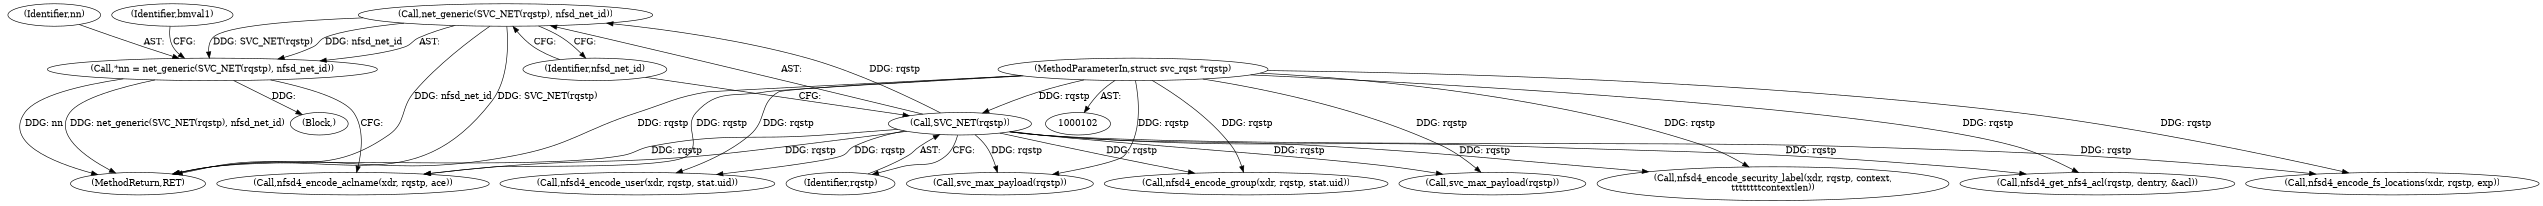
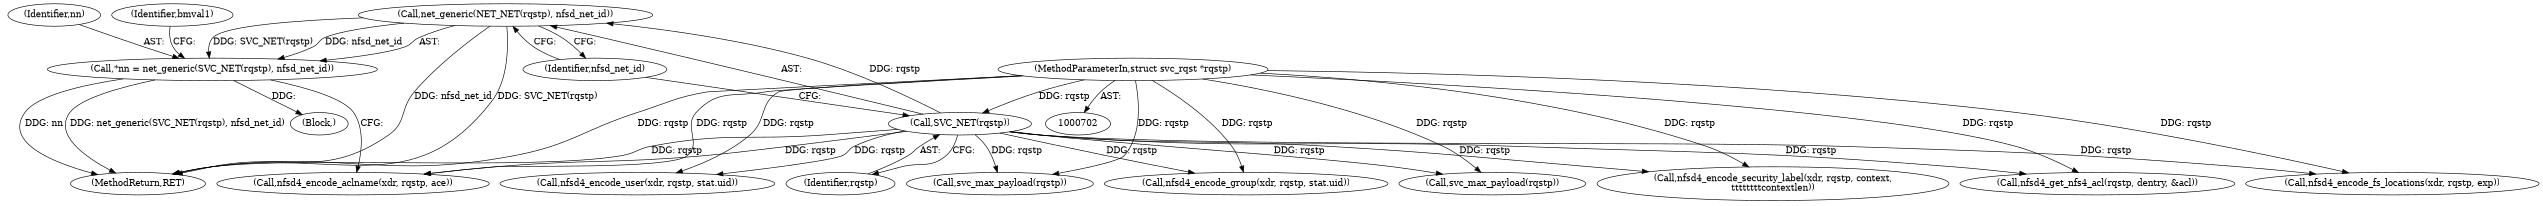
node "(Call,net_generic(SVC_NET(rqstp), nfsd_net_id))": label "(Call,net_generic(SVC_NET(rqstp), nfsd_net_id))" -> "(Call,net_generic(NET_NET(rqstp), nfsd_net_id))"
node "1000102": label "1000102" -> "1000702"
